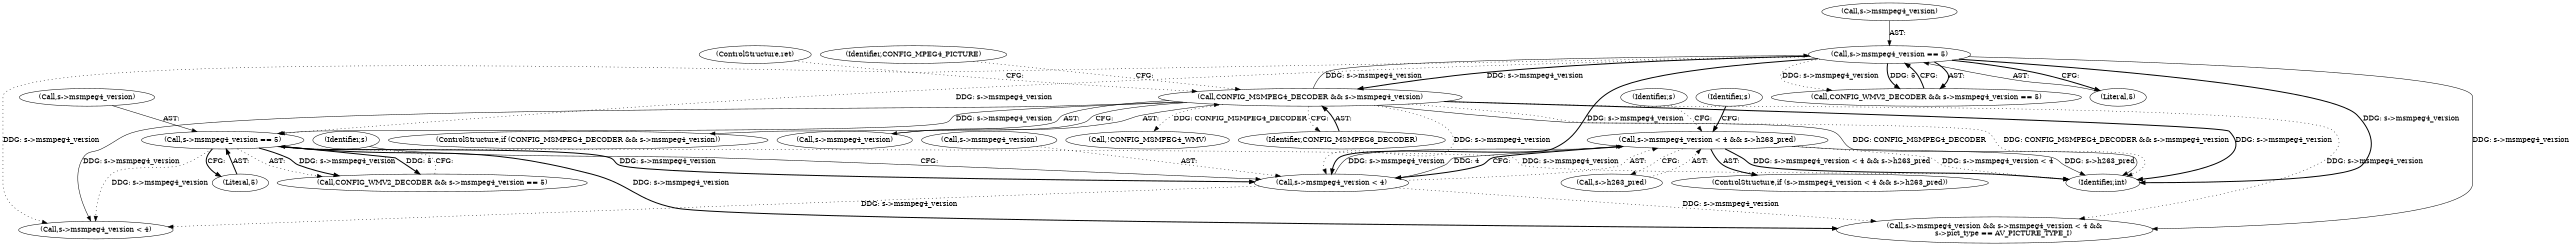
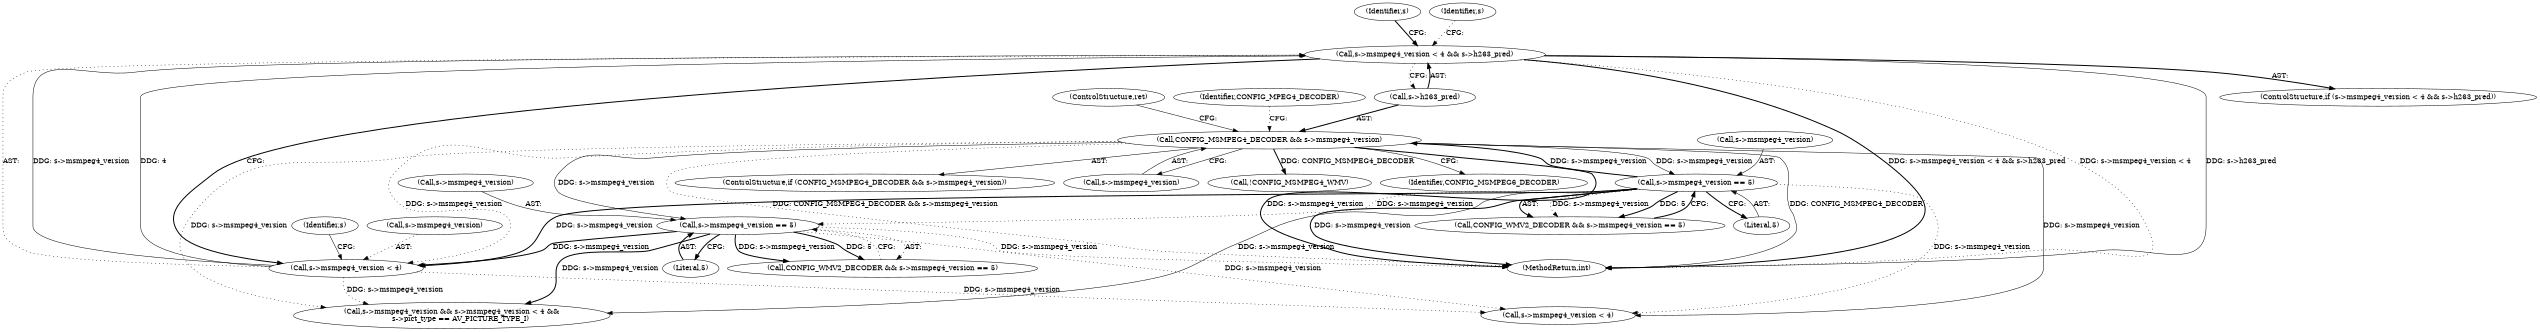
node "(Identifier,CONFIG_MPEG4_PICTURE)": label "(Identifier,CONFIG_MPEG4_PICTURE)" -> "(Identifier,CONFIG_MPEG4_DECODER)"
edge "(ControlStructure,ret)" -> "(Call,CONFIG_MSMPEG4_DECODER && s->msmpeg4_version)": style dotted -> solid
edge "(Call,CONFIG_MSMPEG4_DECODER && s->msmpeg4_version)" -> "(Call,!CONFIG_MSMPEG4_WMV)": style dotted -> bold
edge "(Call,CONFIG_MSMPEG4_DECODER && s->msmpeg4_version)" -> "(Identifier,CONFIG_MSMPEG6_DECODER)": style dotted -> solid
edge "(Identifier,CONFIG_MSMPEG6_DECODER)" -> "(Call,CONFIG_MSMPEG4_DECODER && s->msmpeg4_version)": now "(Call,s->h263_pred)" -> "(Call,CONFIG_MSMPEG4_DECODER && s->msmpeg4_version)"
edge "(Call,s->h263_pred)" -> "(Call,s->msmpeg4_version < 4 && s->h263_pred)": style dotted -> bold
node "(Identifier,int)": label "(Identifier,int)" -> "(MethodReturn,int)"
